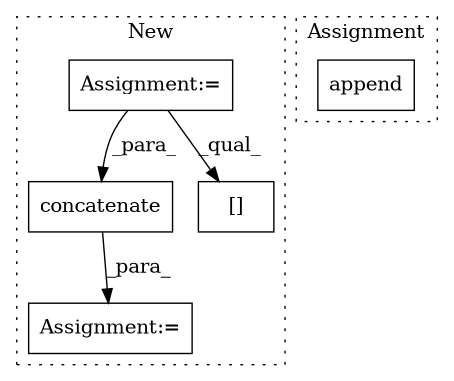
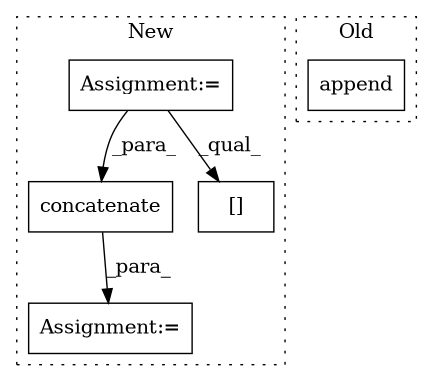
cluster "Assignment": label "Assignment" -> "Old"
